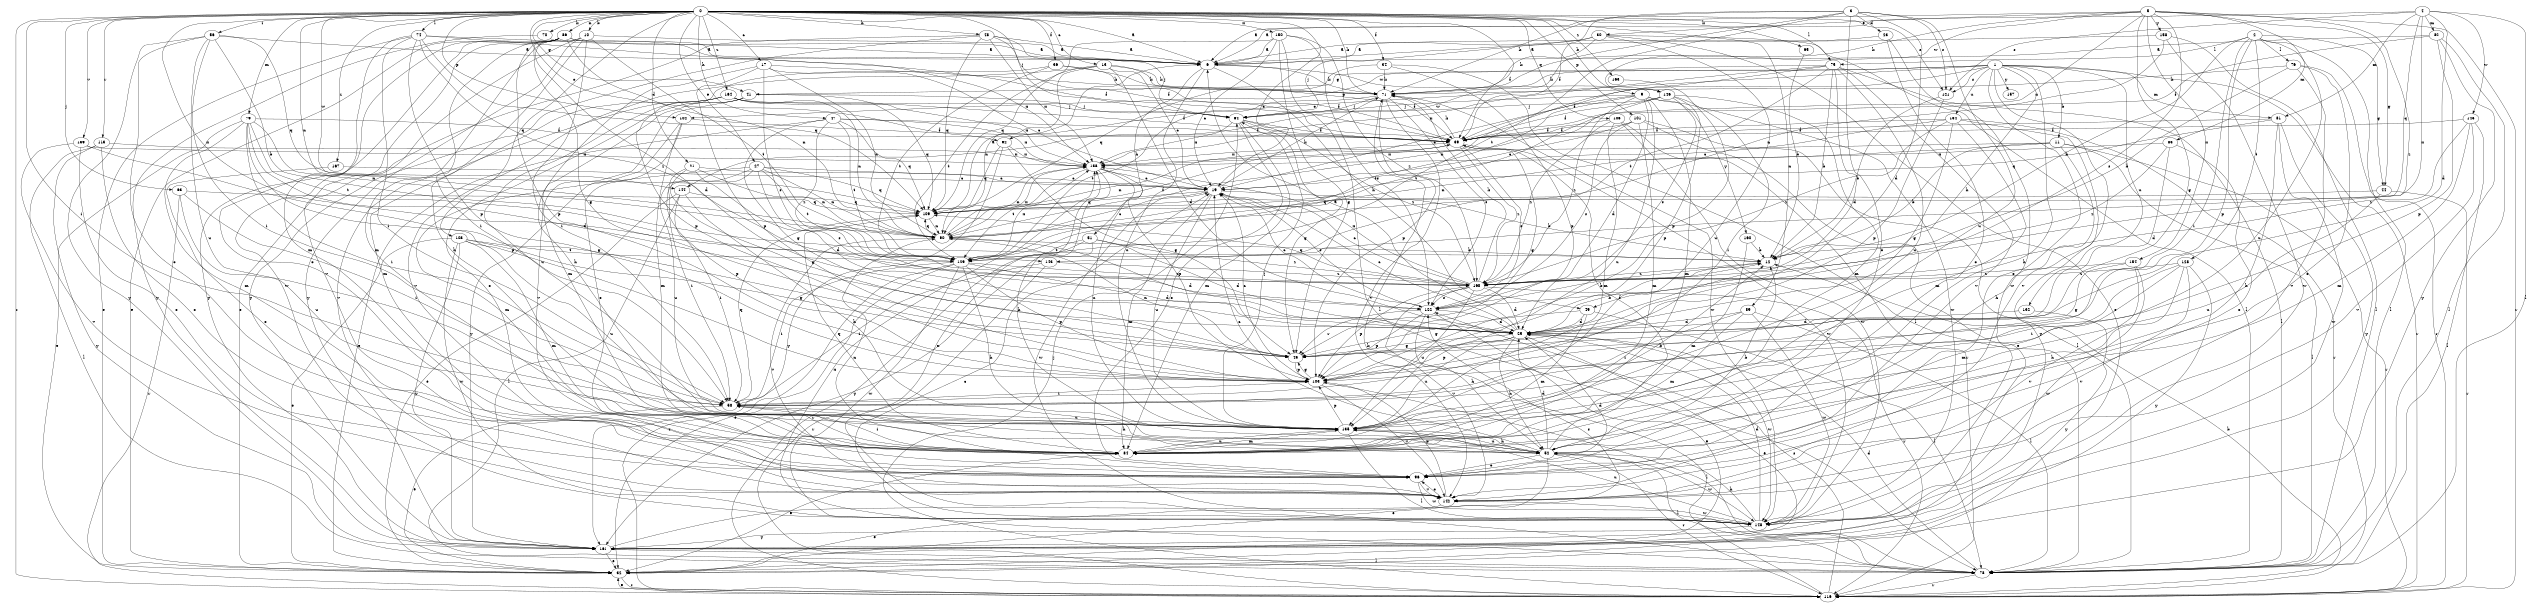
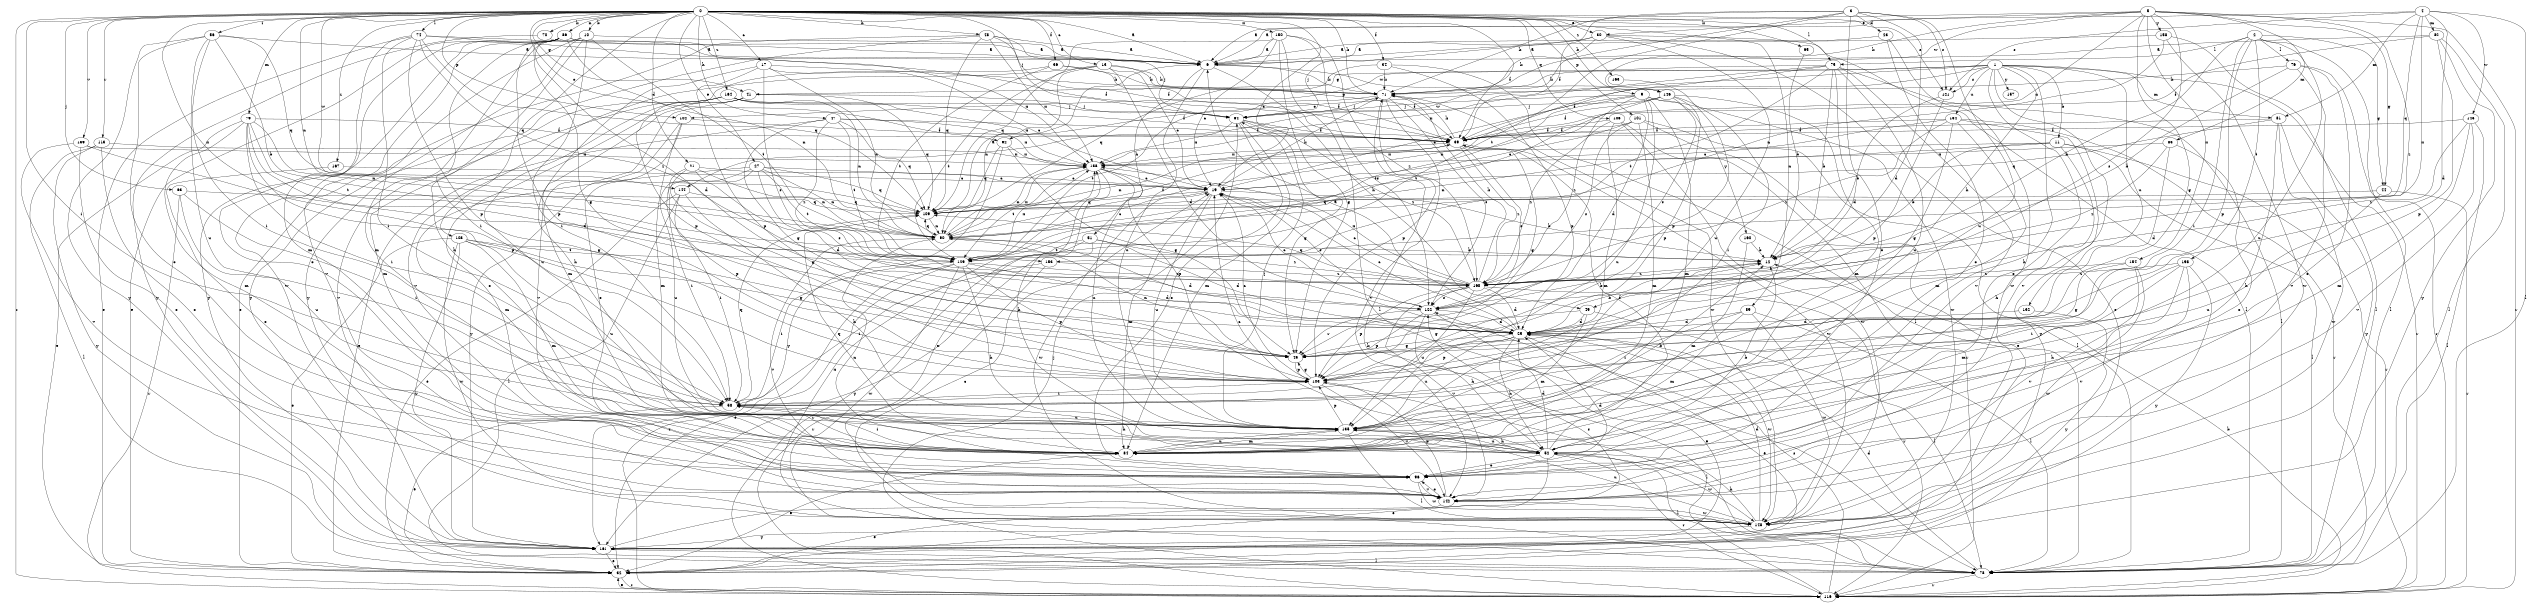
edge "0" -> "30": added, label "e"
node "143": label "143" -> "153"
node "128": label "128" -> "198"
